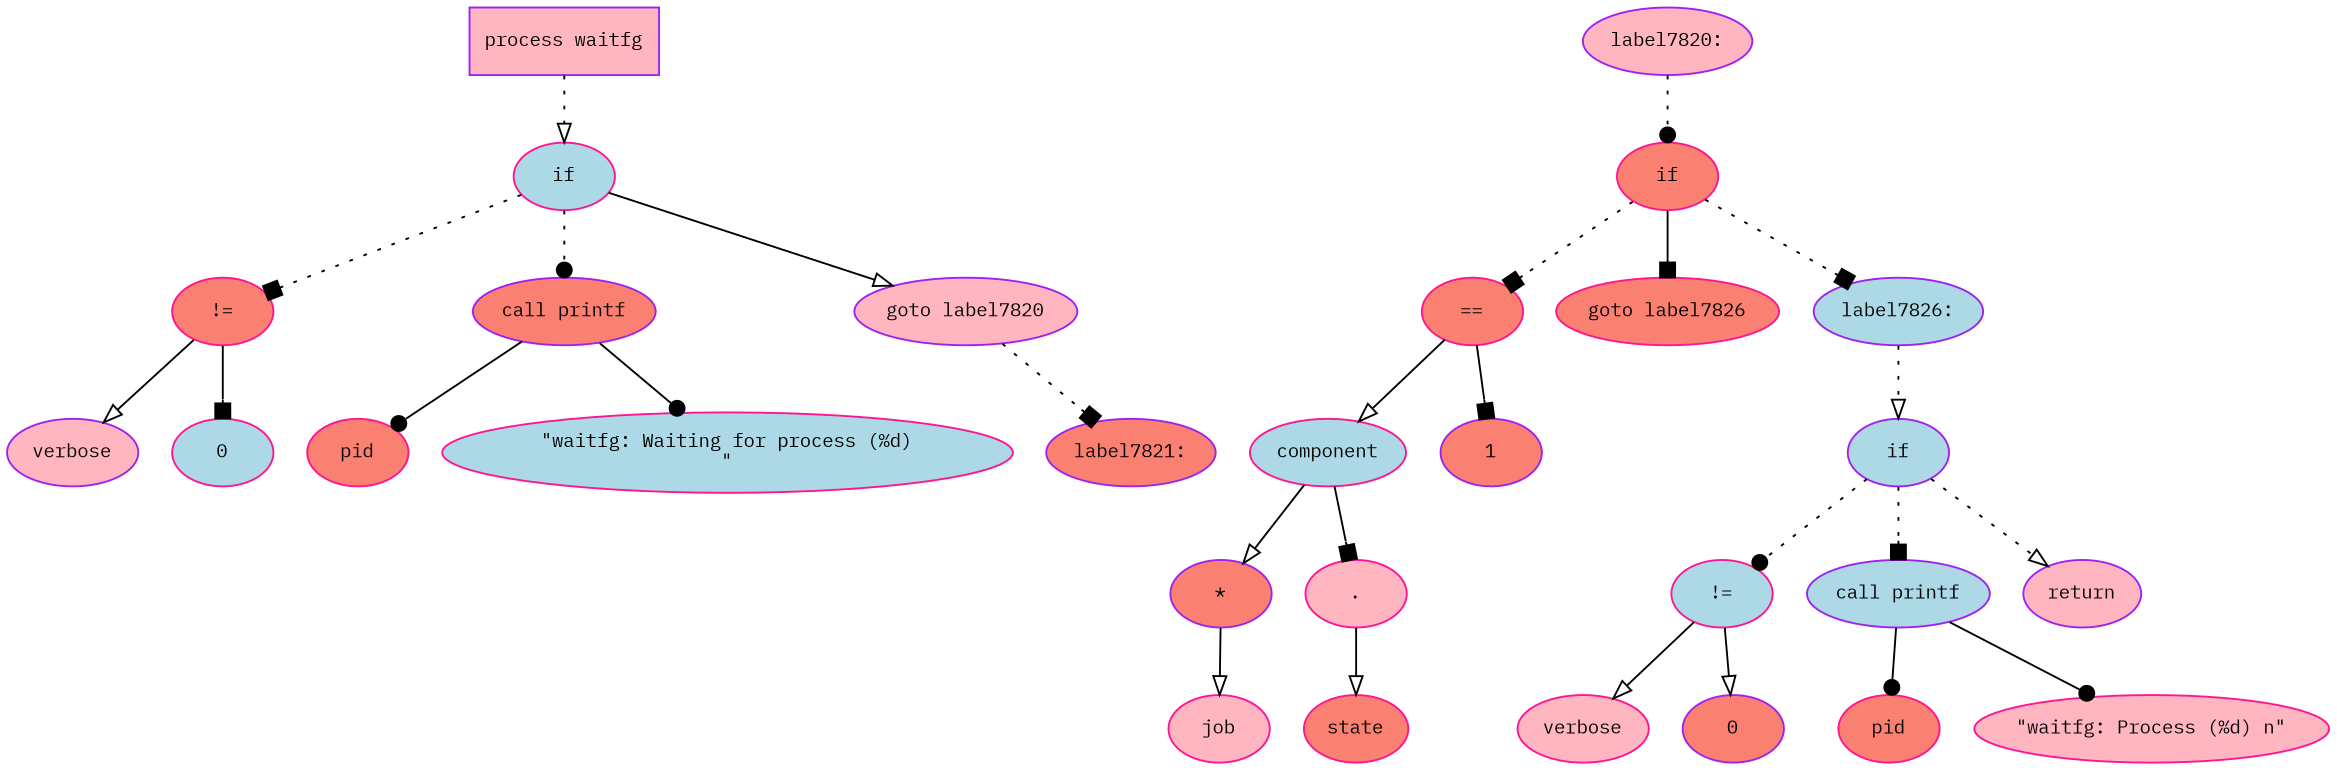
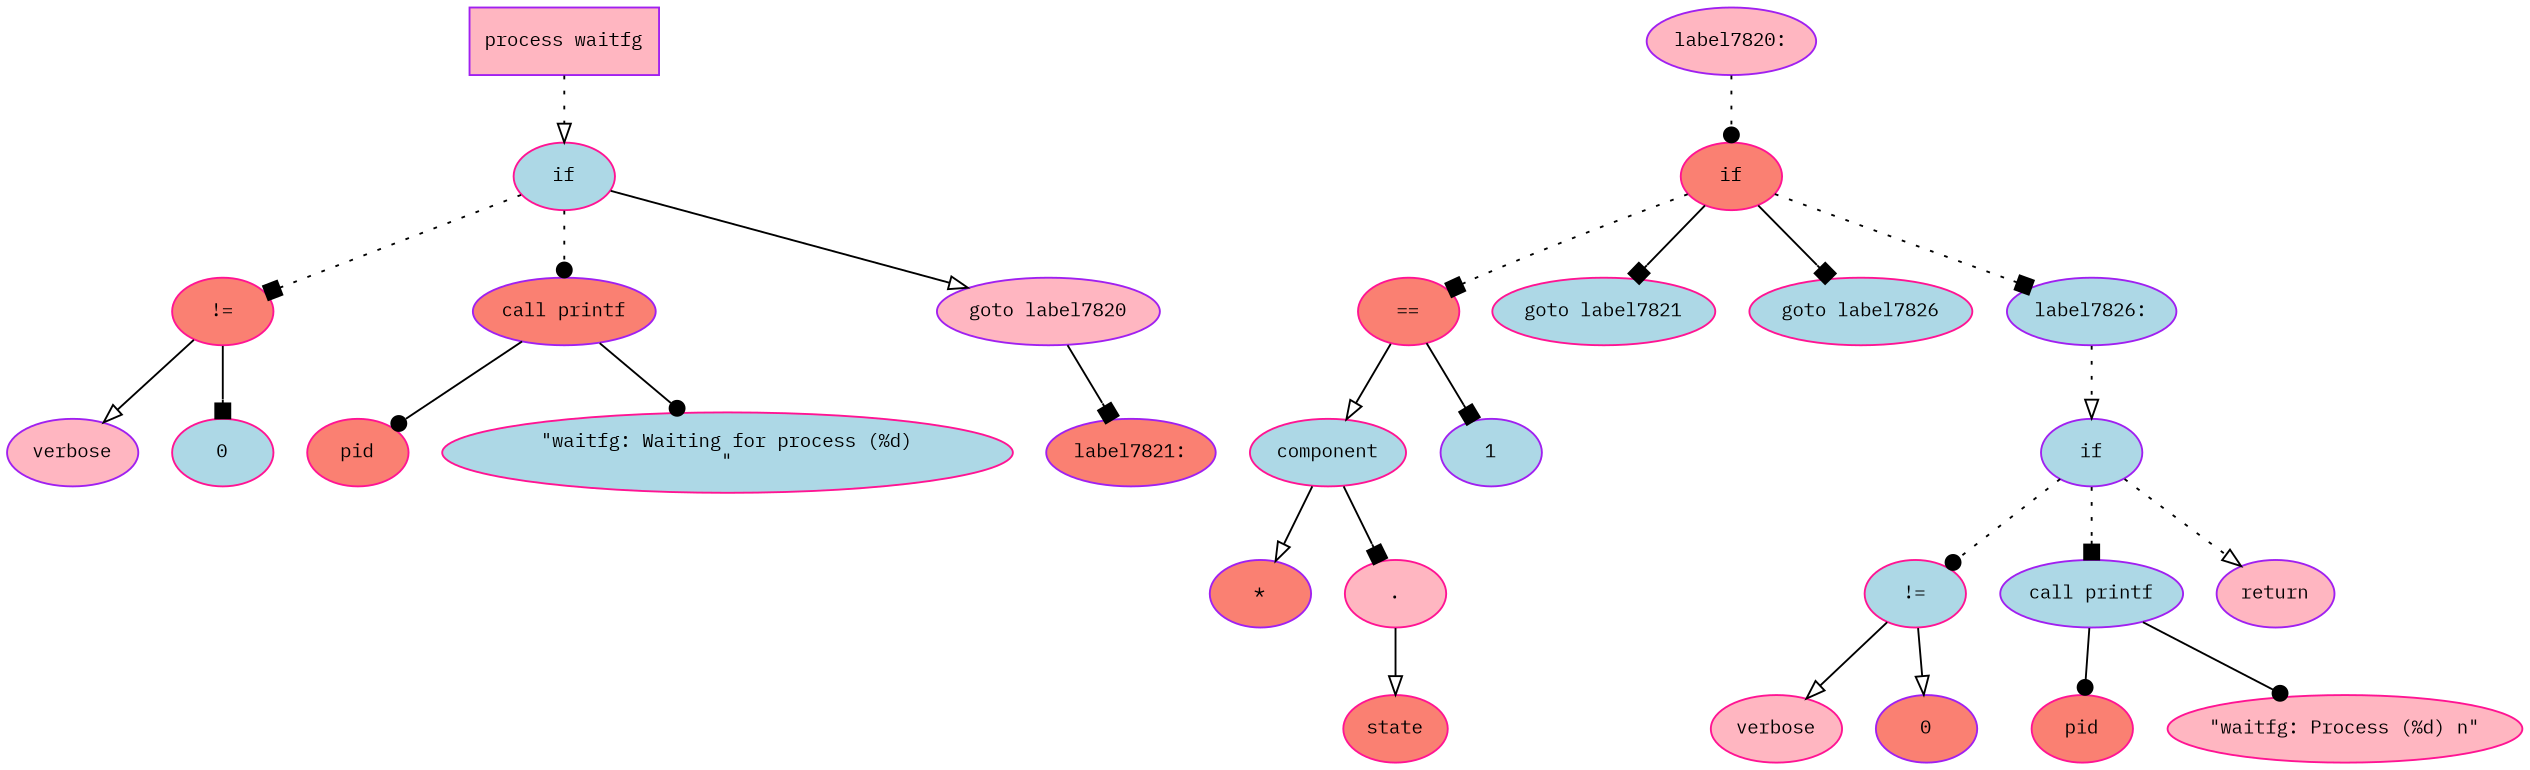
node "goto label7821": added
node "goto label7826": fillcolor salmon -> lightblue
edge "goto label7820" -> "label7821:": style dotted -> solid
node "1": fillcolor salmon -> lightblue
node "job": removed
